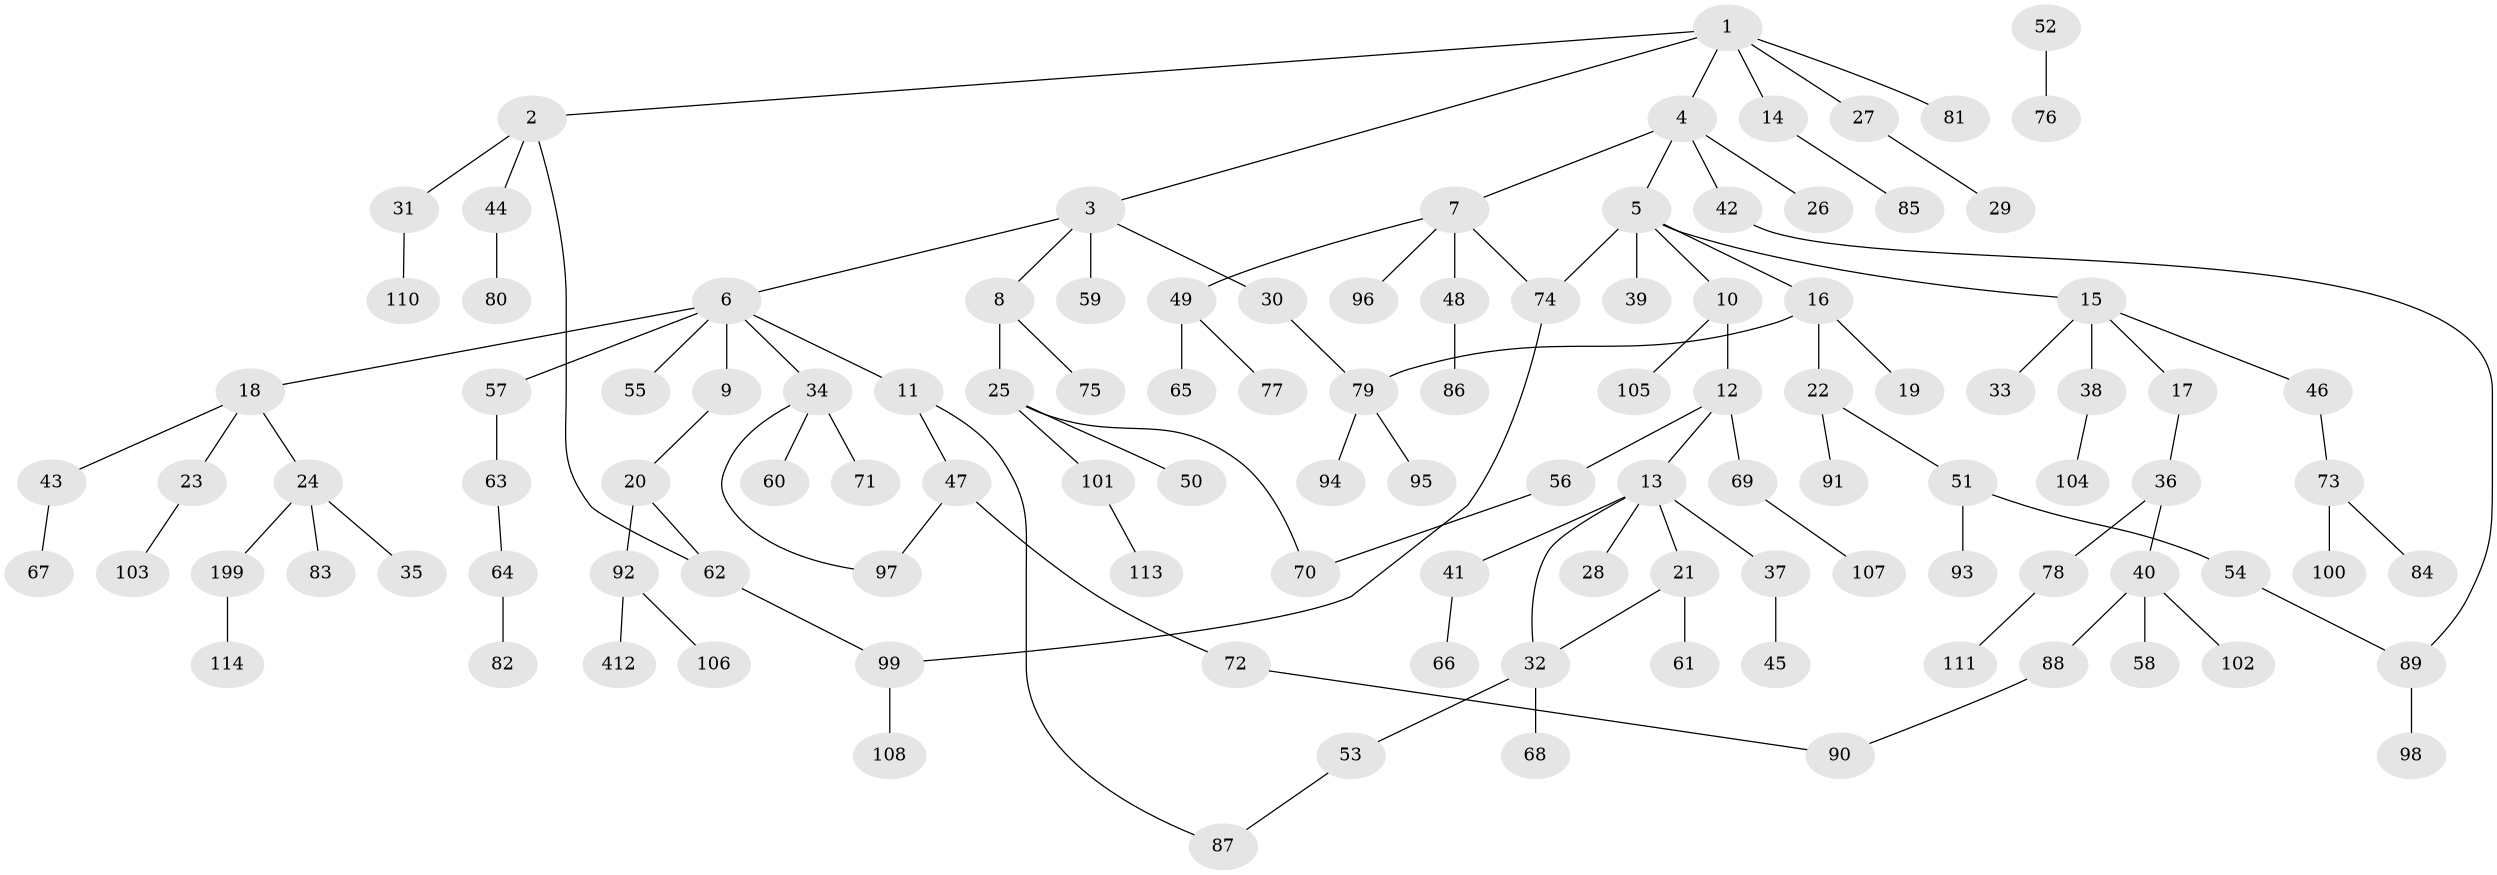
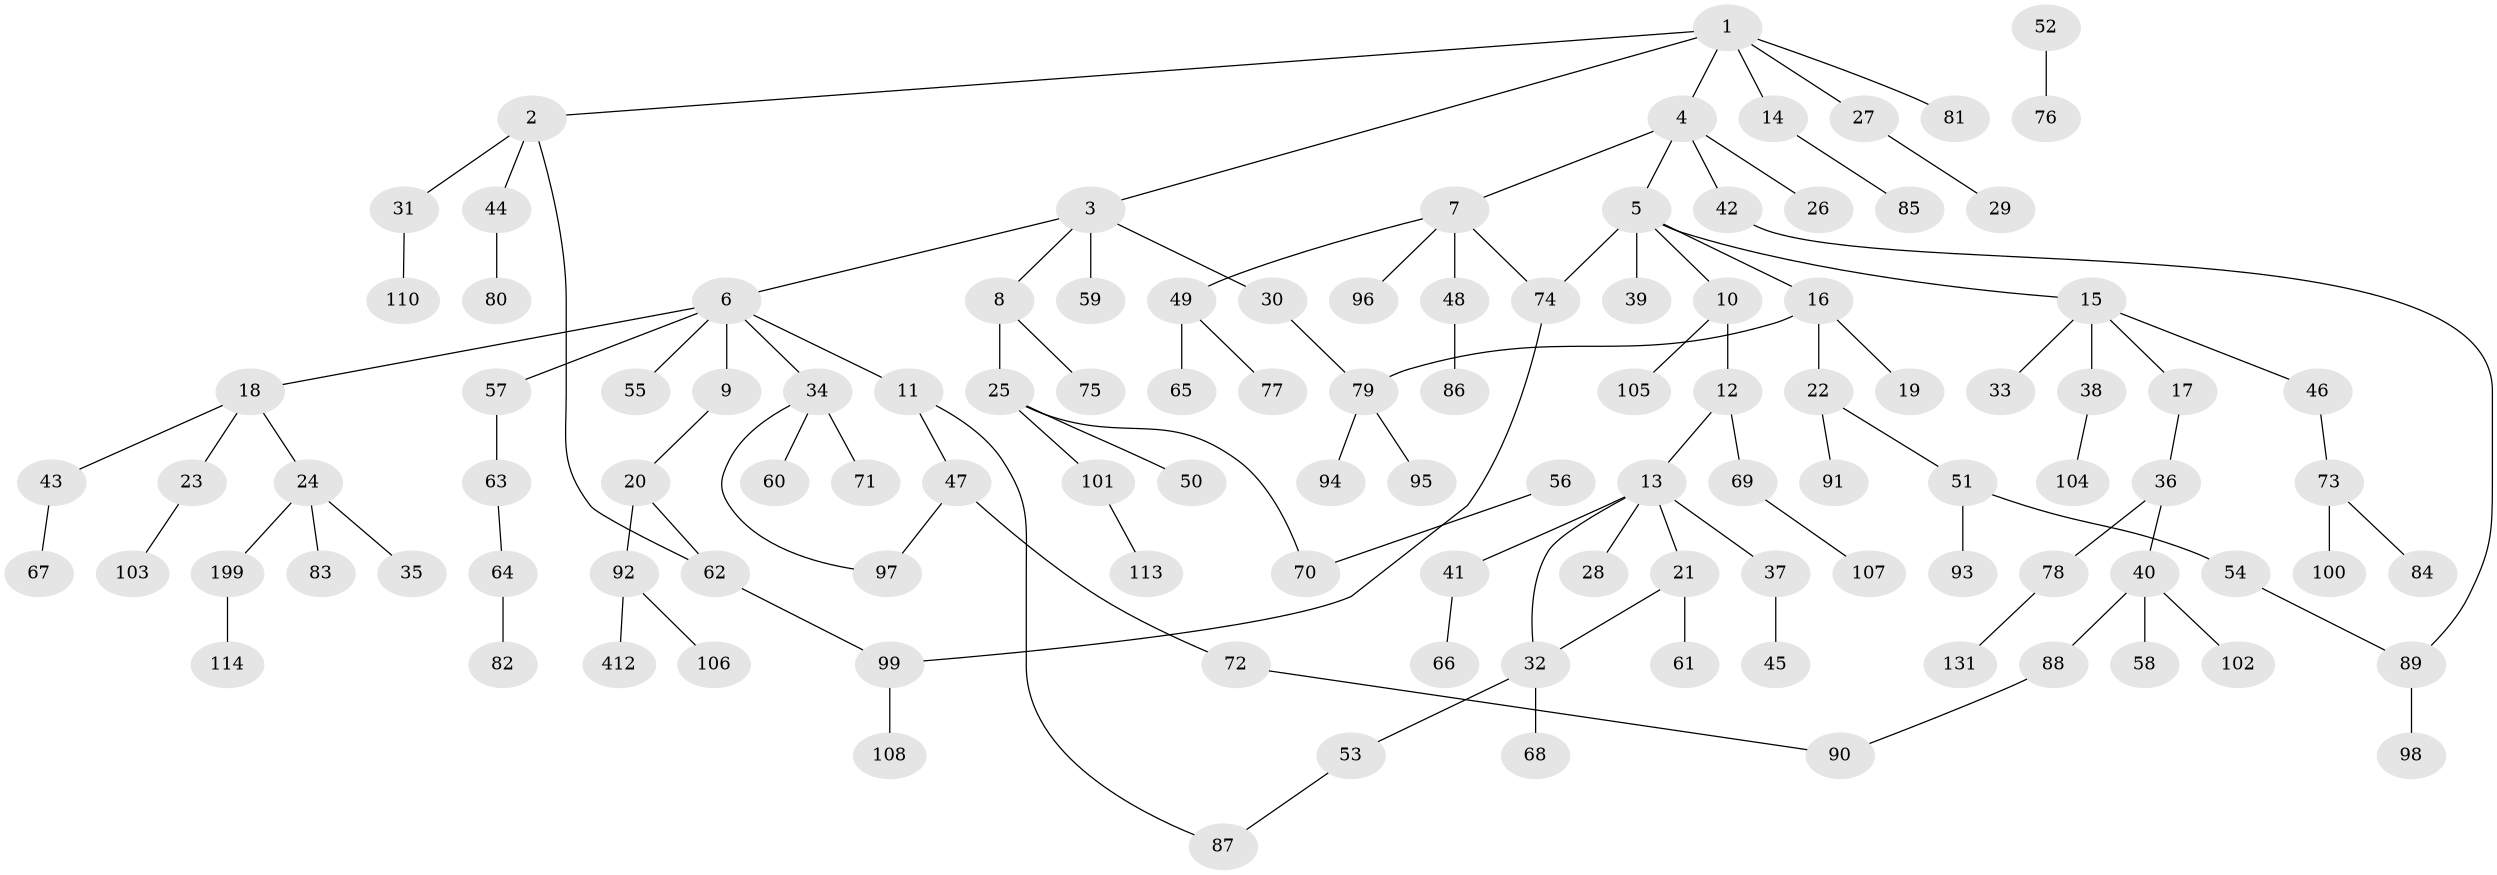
edge "12" -- "56": removed
node "111": label "111" -> "131"
